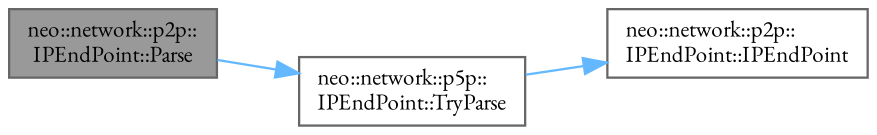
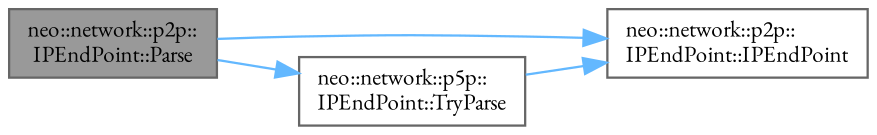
edge "neo::network::p2p:: IPEndPoint::Parse" -> "neo::network::p2p:: IPEndPoint::IPEndPoint": added
